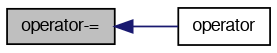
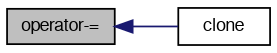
node "operator": label "operator" -> "clone"
